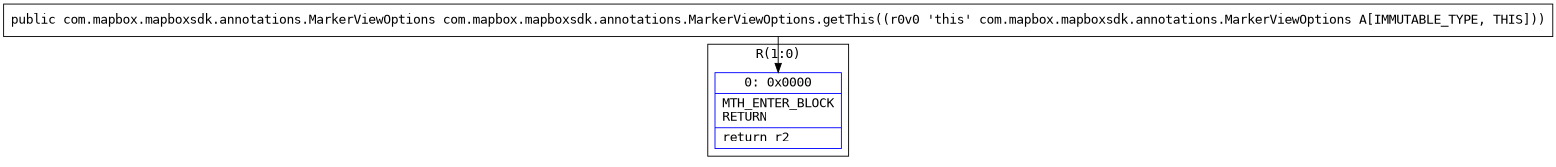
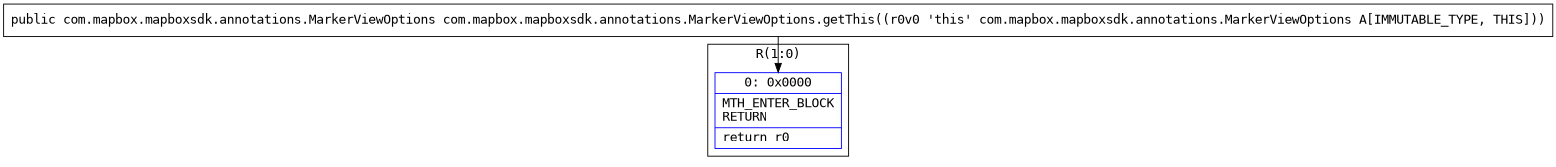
node "0: 0x0000": text "return r2" -> "return r0"
